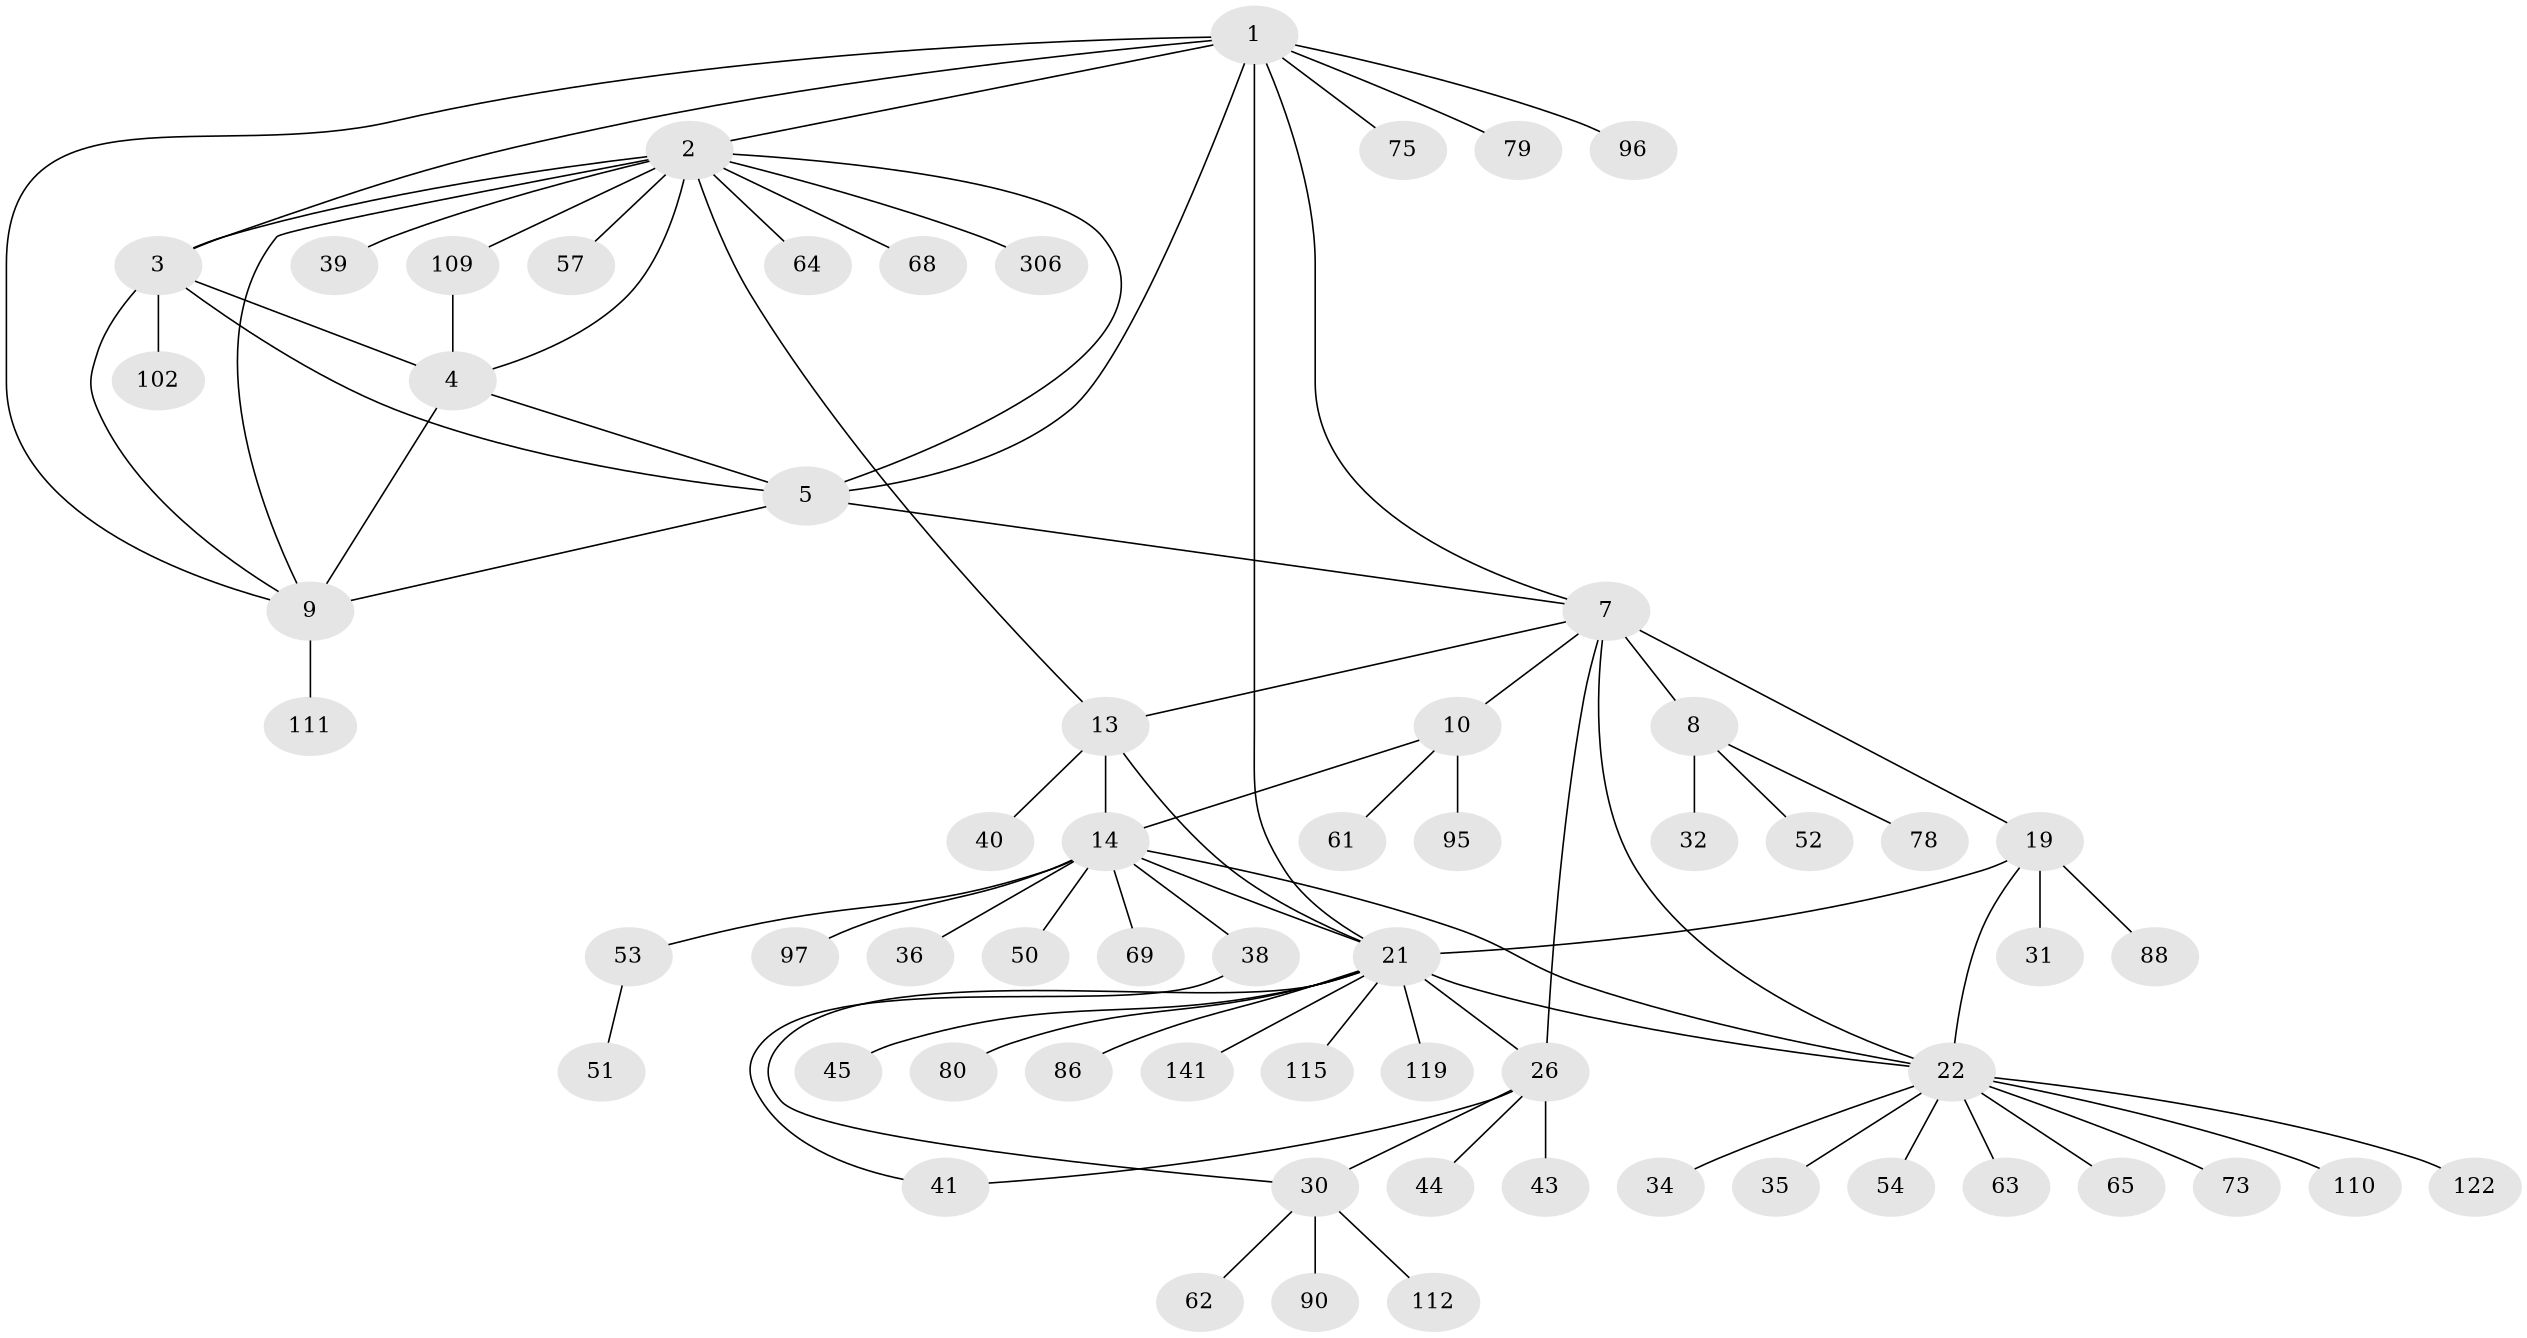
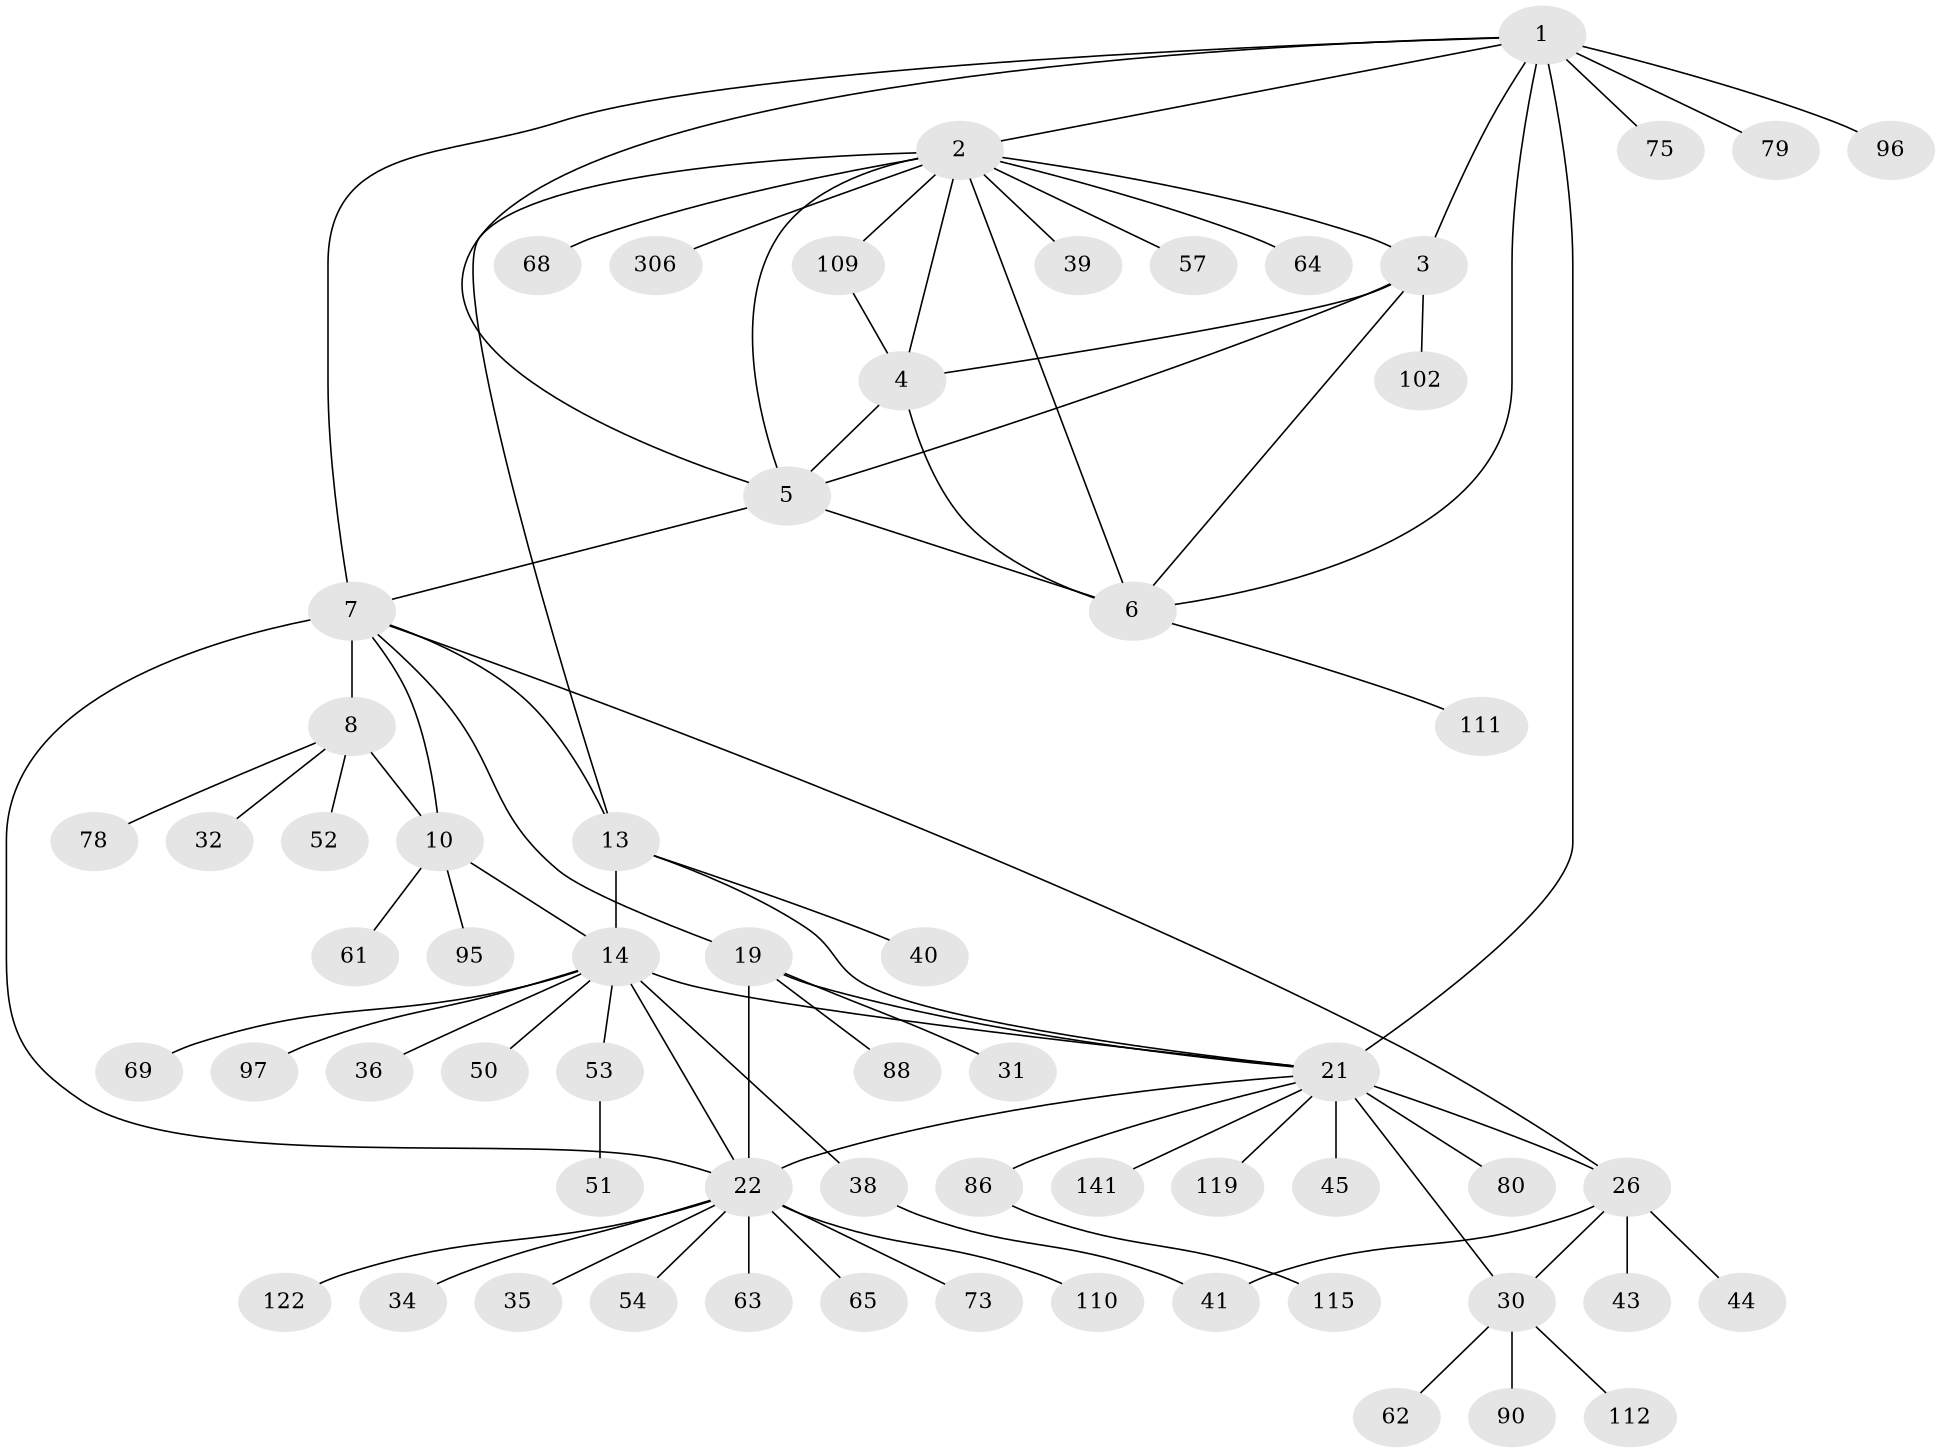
node "9": label "9" -> "6"
edge "8" -- "10": added
edge "21" -- "115": now "86" -- "115"
